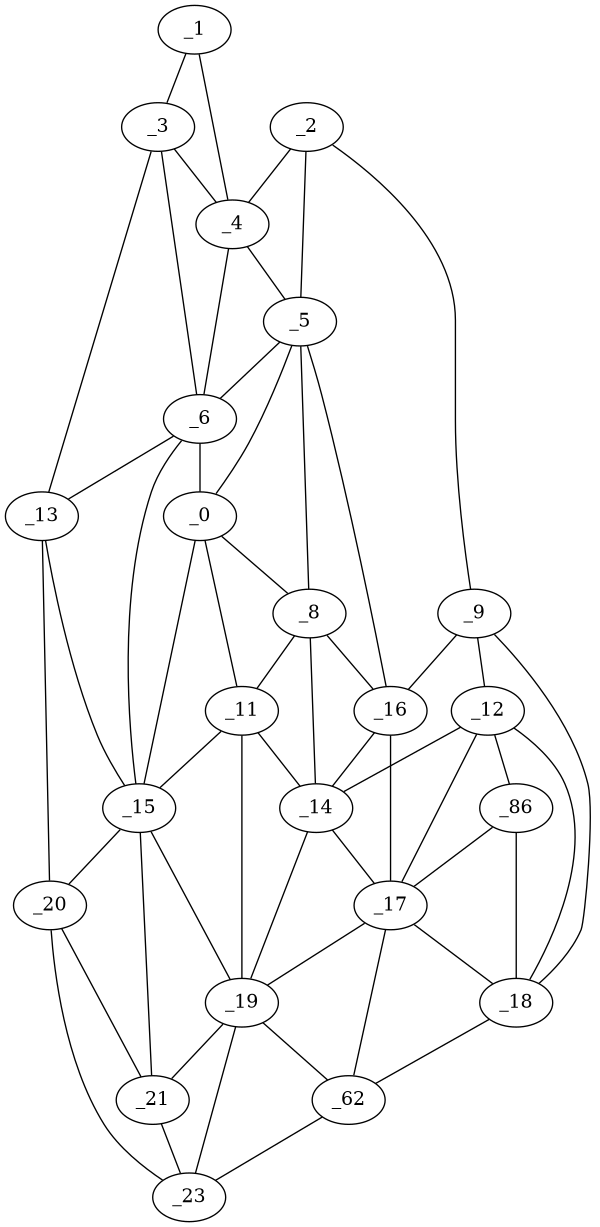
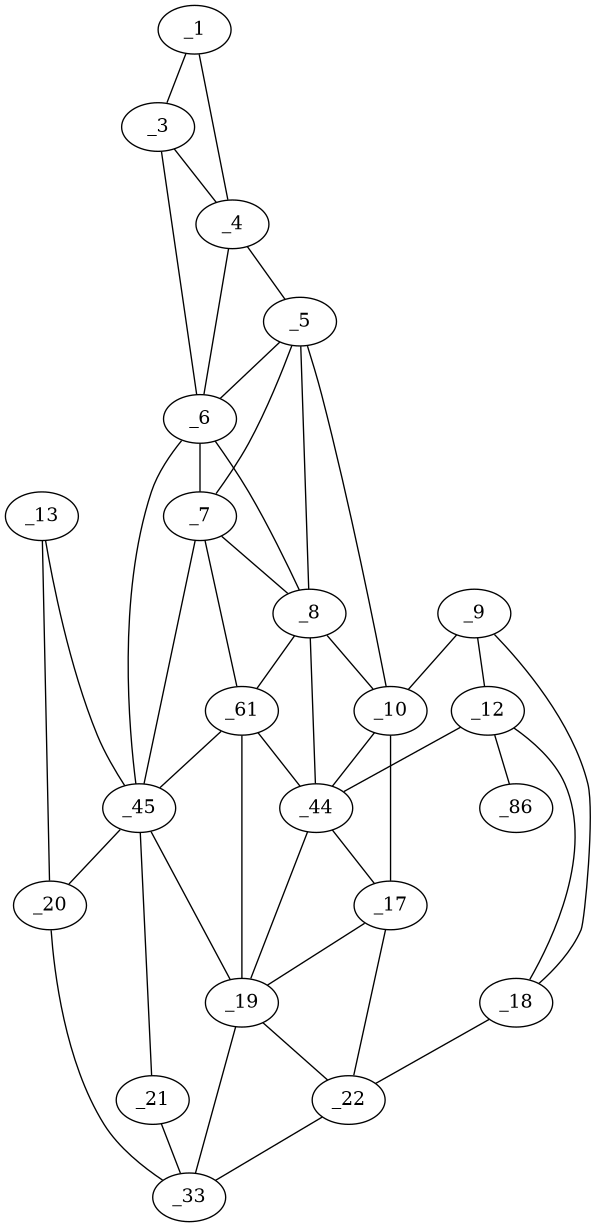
node "_2": removed
edge "_3" -- "_13": removed
edge "_6" -- "_13": now "_6" -- "_8"
node "_0": label "_0" -> "_7"
node "_11": label "_11" -> "_61"
node "_16": label "_16" -> "_10"
node "_15": label "_15" -> "_45"
node "_14": label "_14" -> "_44"
edge "_12" -- "_17": removed
edge "_86" -- "_17": removed
edge "_86" -- "_18": removed
edge "_17" -- "_18": removed
edge "_20" -- "_21": removed
edge "_19" -- "_21": removed
node "_62": label "_62" -> "_22"
node "_23": label "_23" -> "_33"
